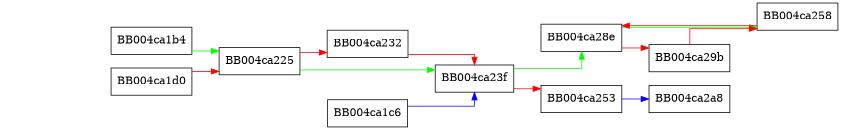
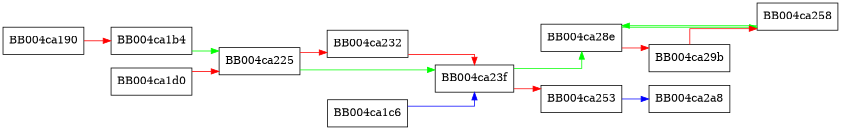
edge "BB004ca258" -> "BB004ca28e": color red -> green
node "BB004ca190": added
